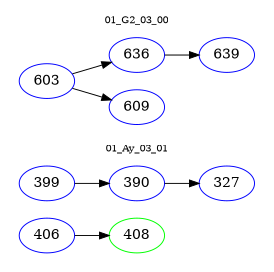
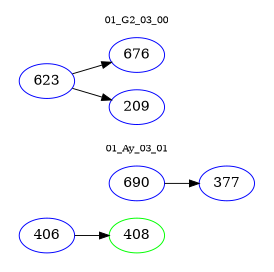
node "636": label "636" -> "676"
node "639": removed
node "603": label "603" -> "623"
node "609": label "609" -> "209"
node "399": removed
node "390": label "390" -> "690"
node "327": label "327" -> "377"
